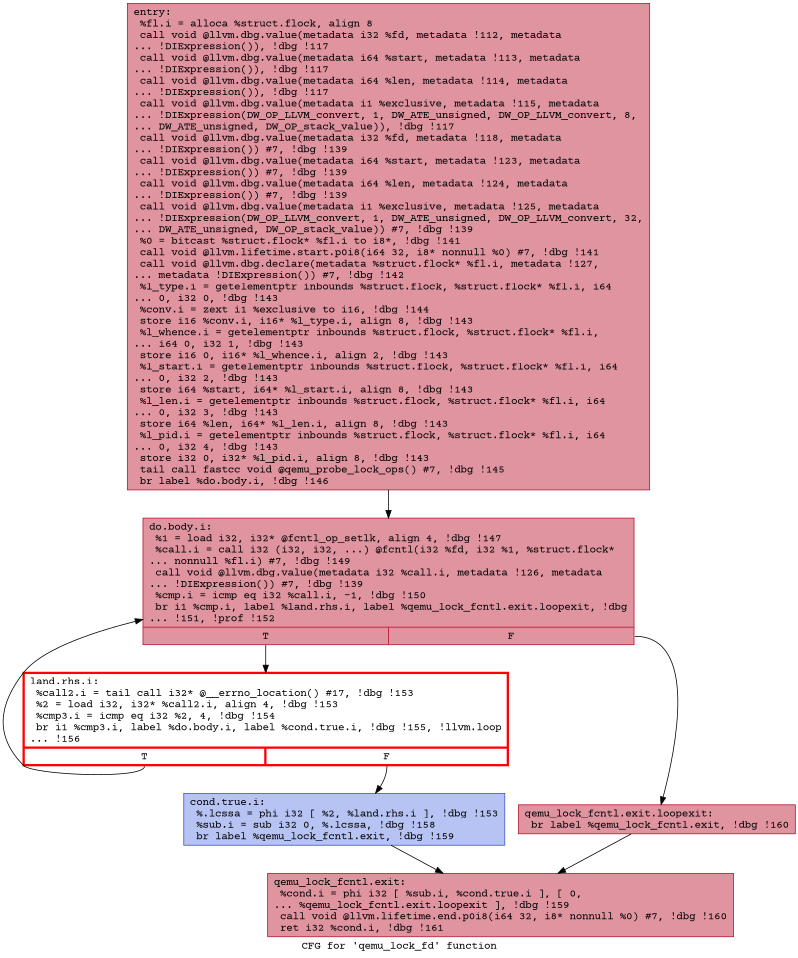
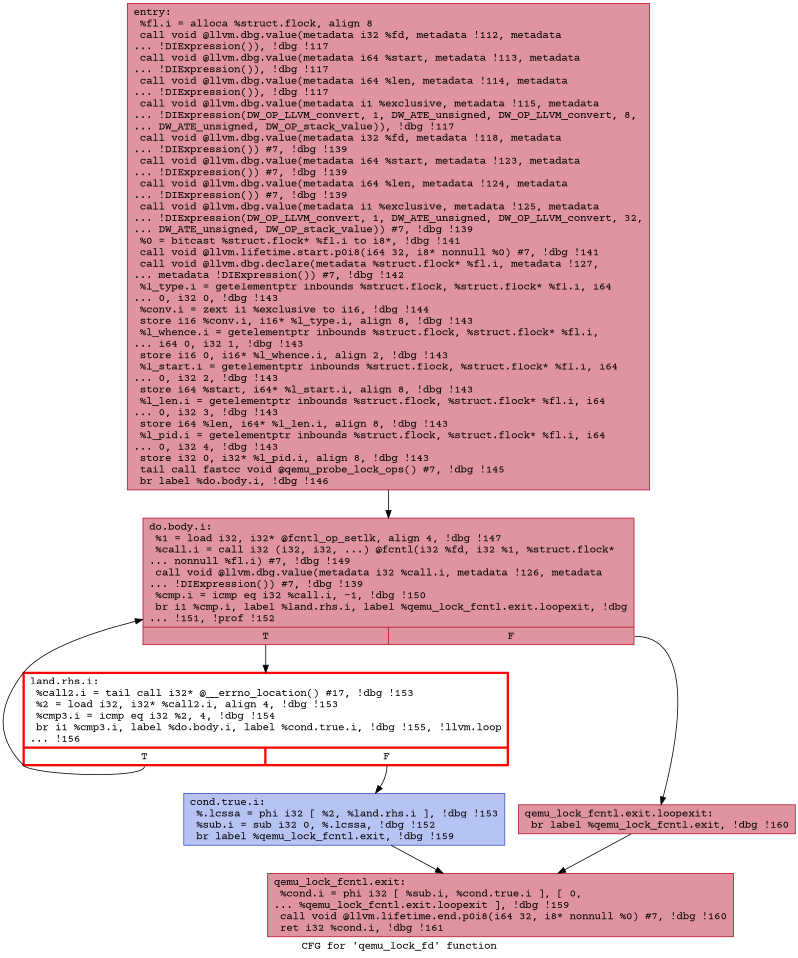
node "cond.true.i:": text "%sub.i = sub i32 0, %.lcssa, !dbg !158" -> "%sub.i = sub i32 0, %.lcssa, !dbg !152"
